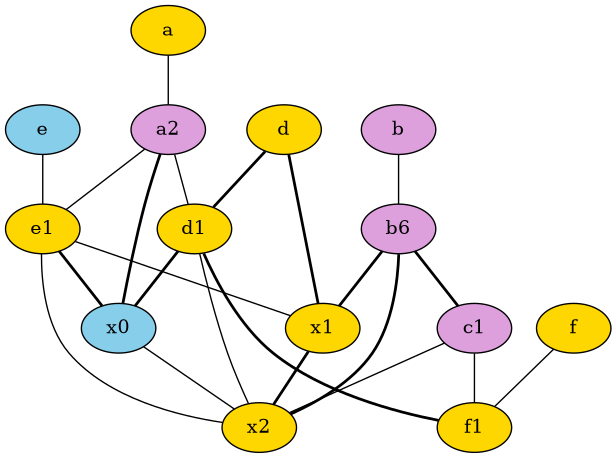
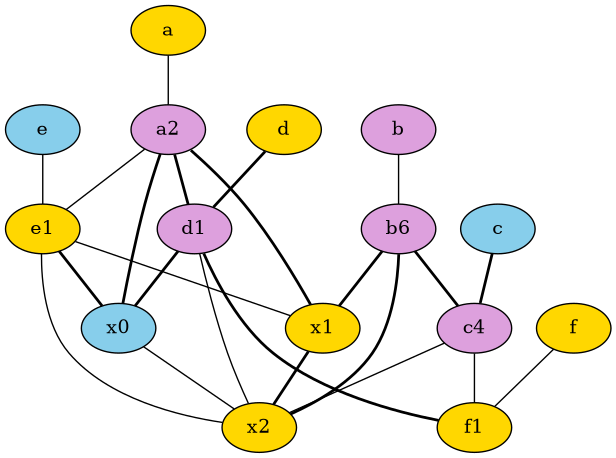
edge "a2" -- "d1": style solid -> bold
node "d1": fillcolor gold -> plum
edge "d" -- "x1": now "a2" -- "x1"
node "c": added
node "c1": label "c1" -> "c4"
